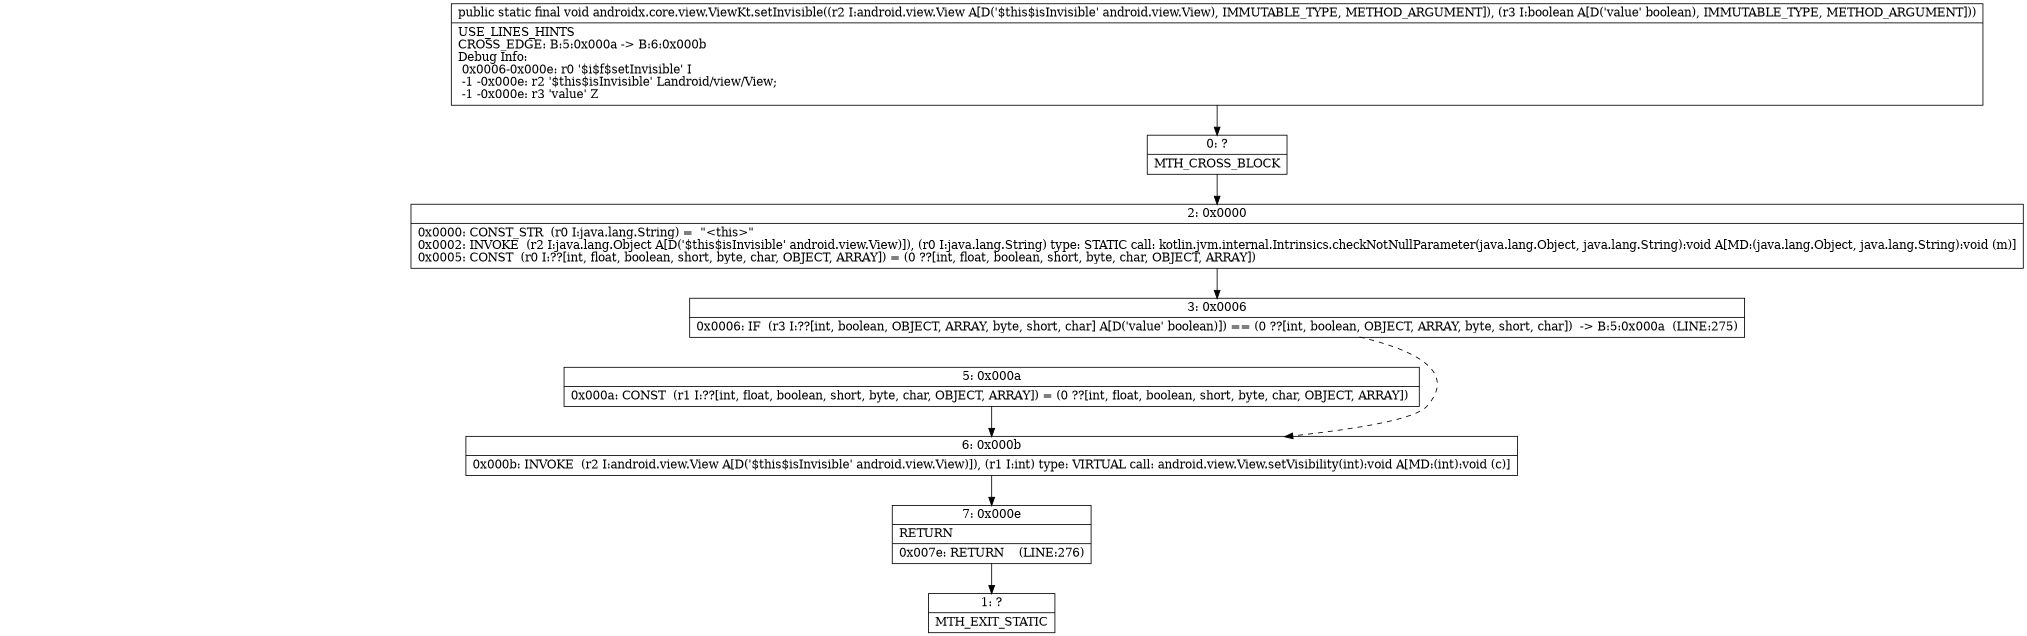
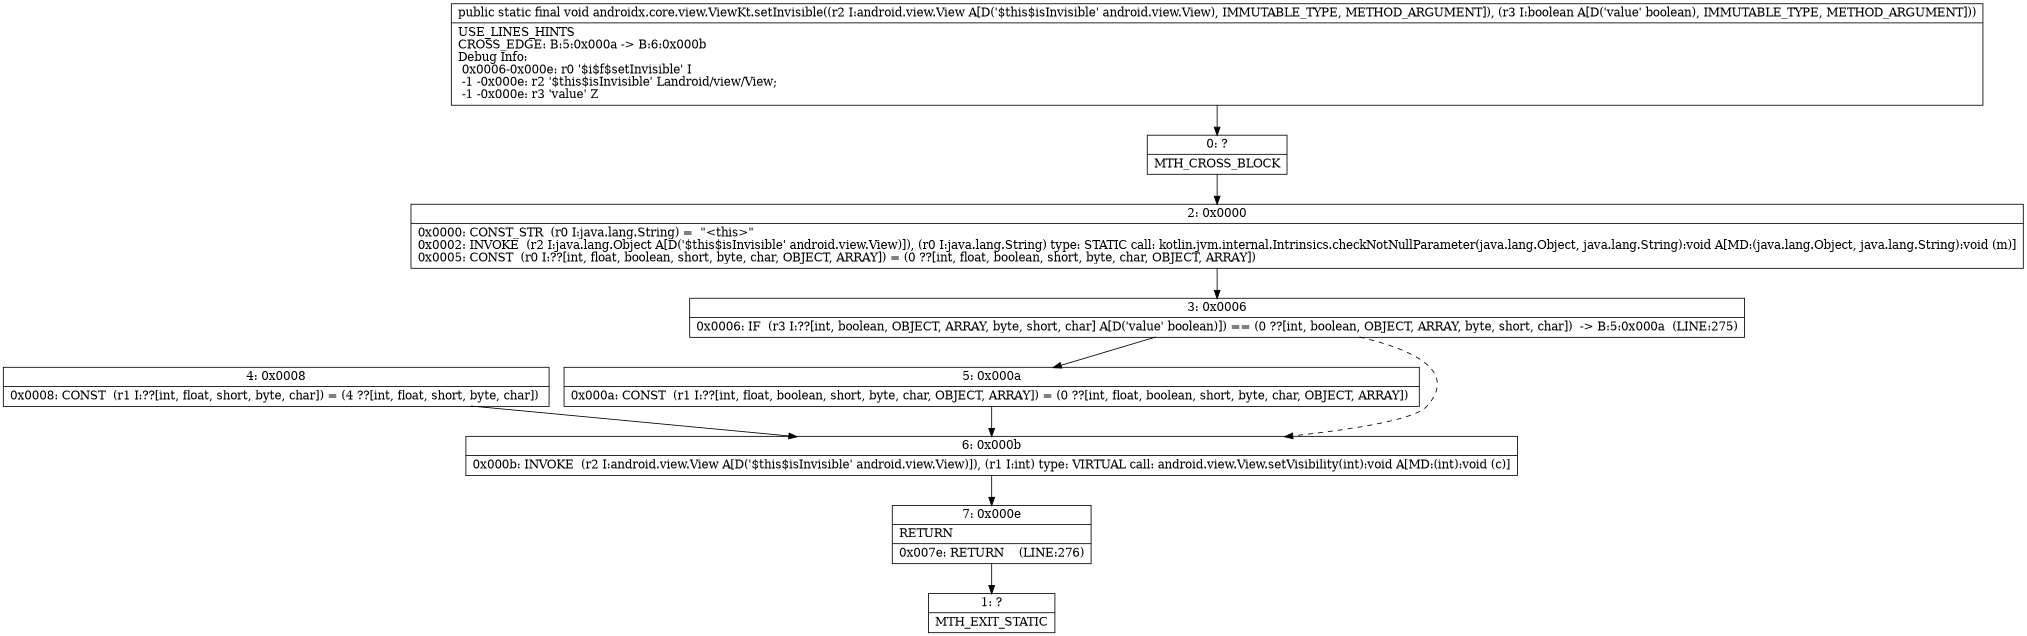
edge "3: 0x0006" -> "5: 0x000a": added
node "4: 0x0008": added
